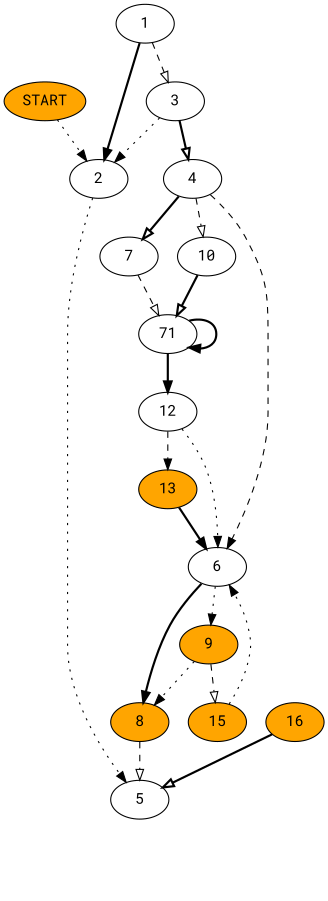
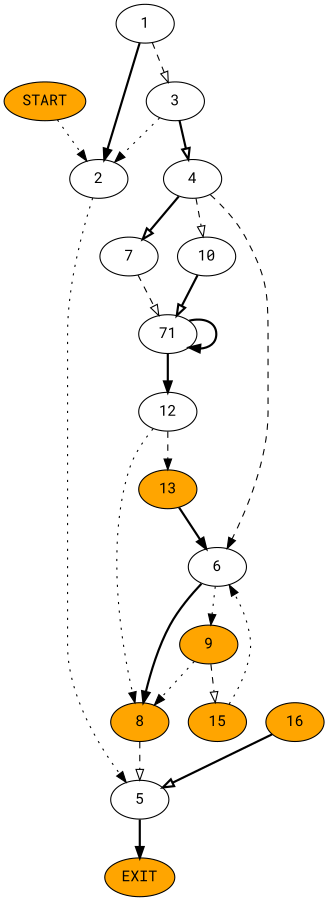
edge "12" -> "6": now "12" -> "8"
node "EXIT": added
